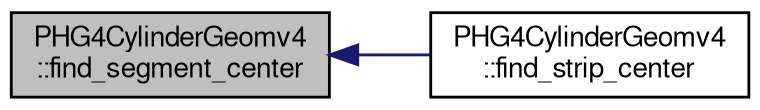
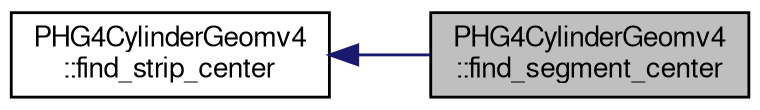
edge "PHG4CylinderGeomv4 ::find_strip_center" -> "PHG4CylinderGeomv4 ::find_segment_center": reversed
